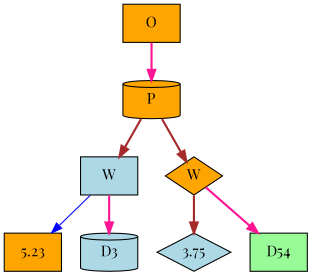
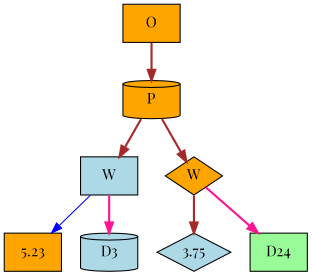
edge "O" -> "P": color deeppink -> brown
node "D54": label "D54" -> "D24"
